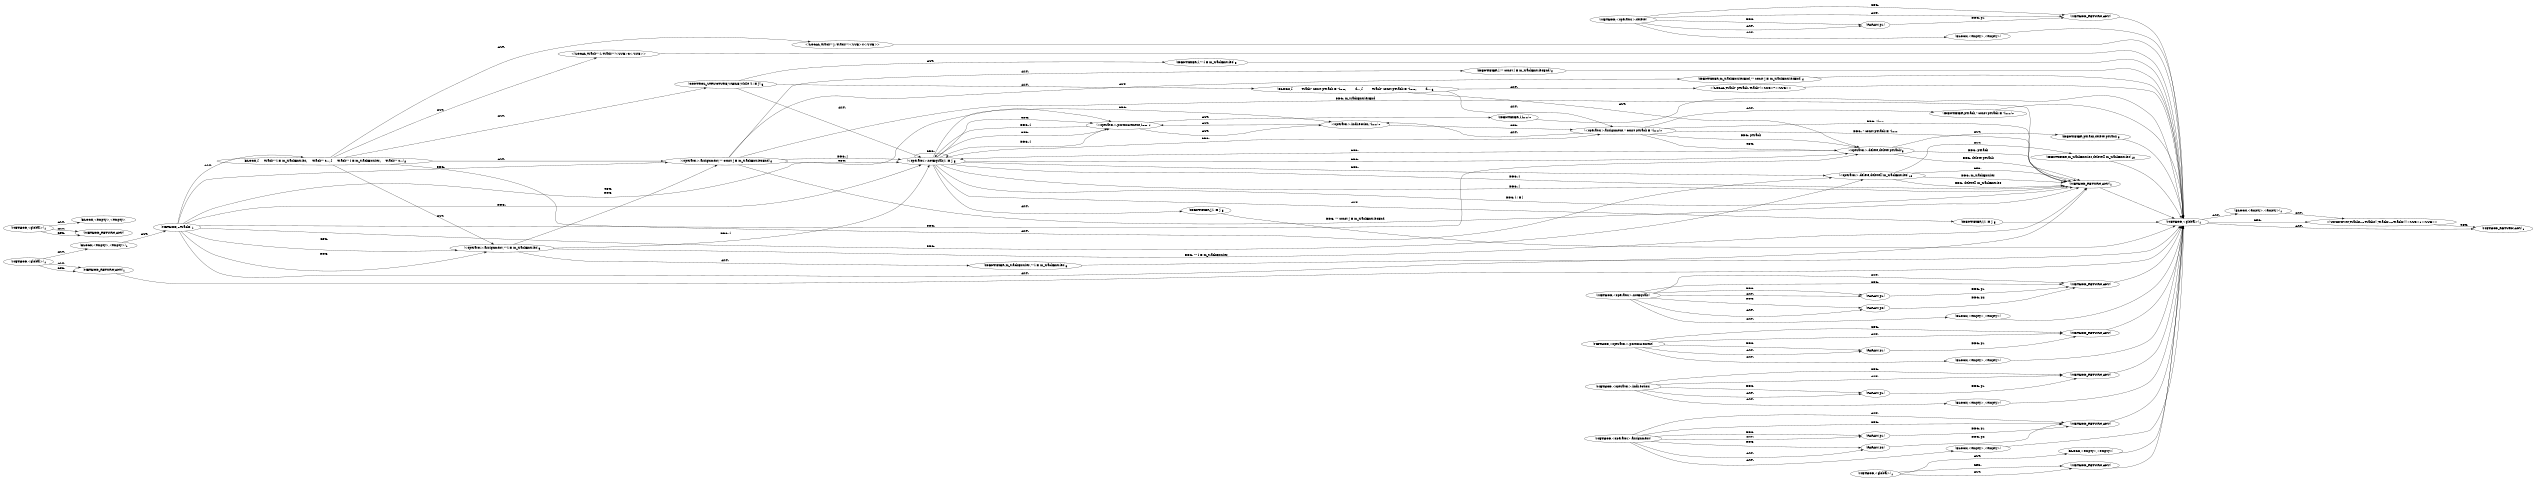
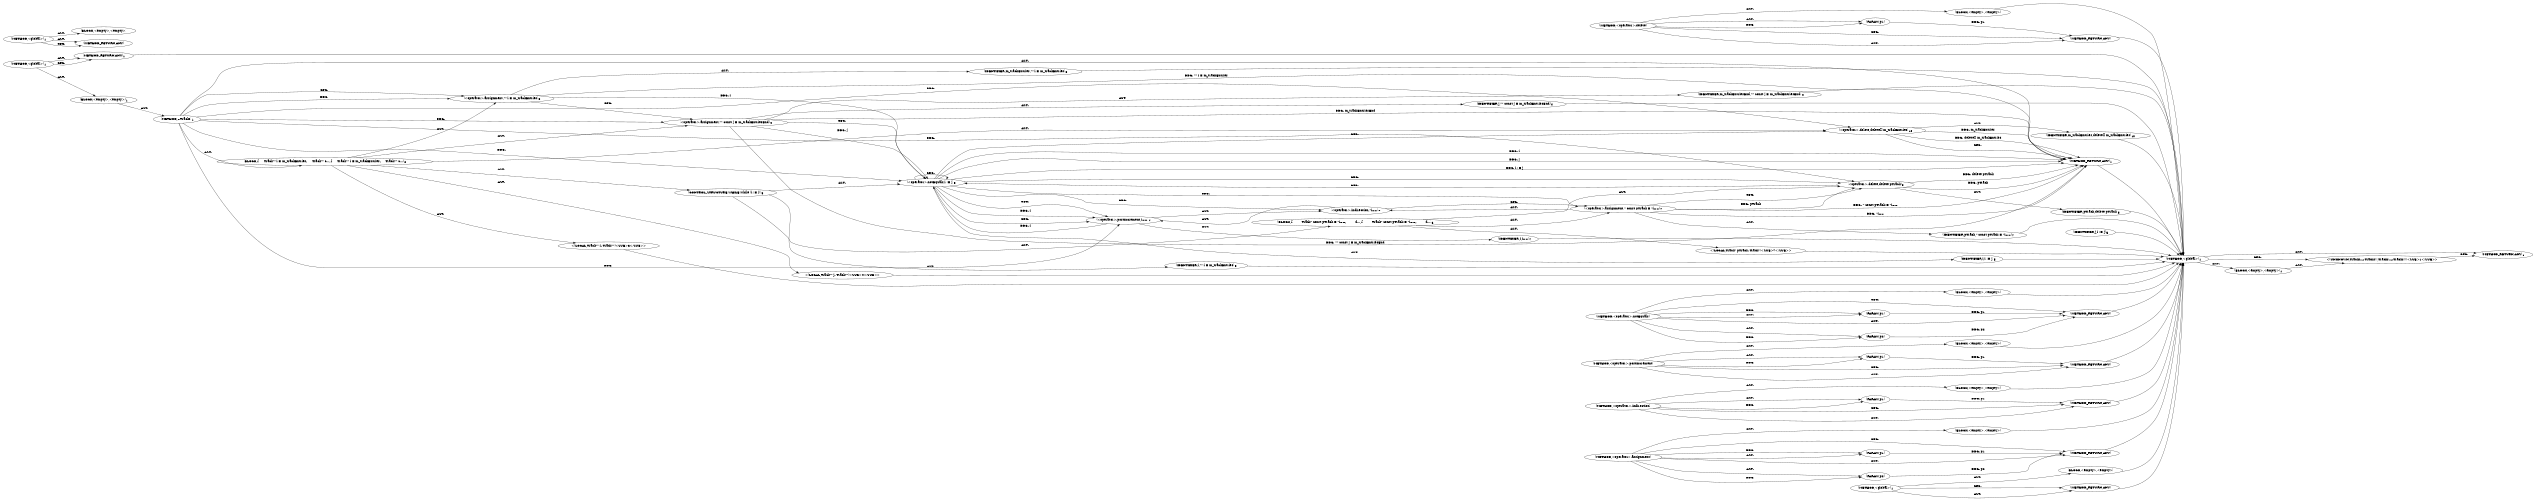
edge "(<operator>.notEquals,i != j)" -> "(IDENTIFIER,j,i != j)": removed, label "AST:"
